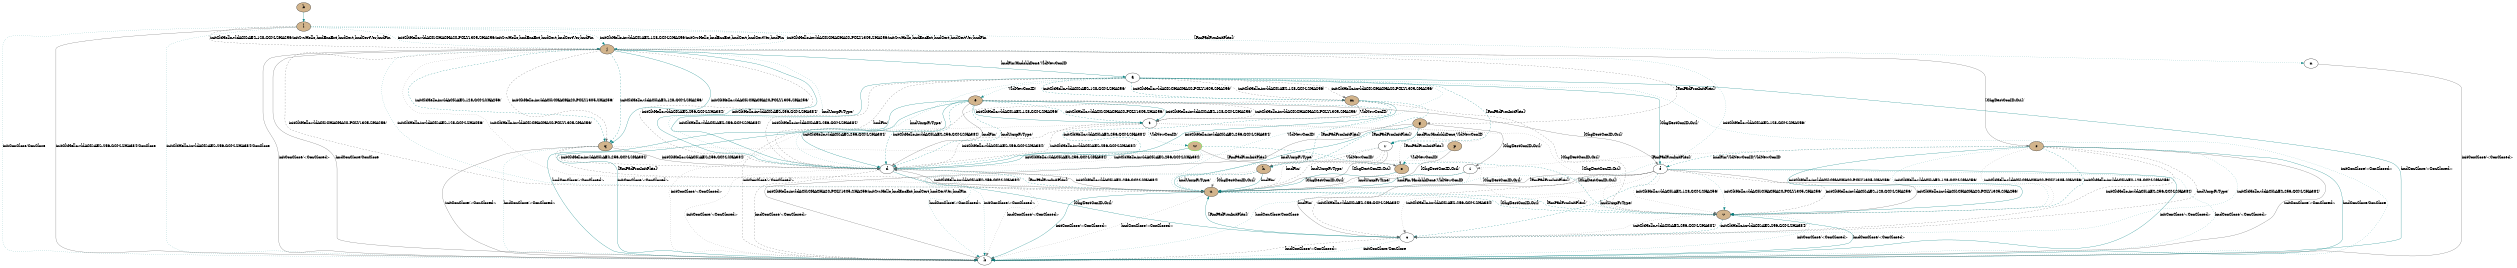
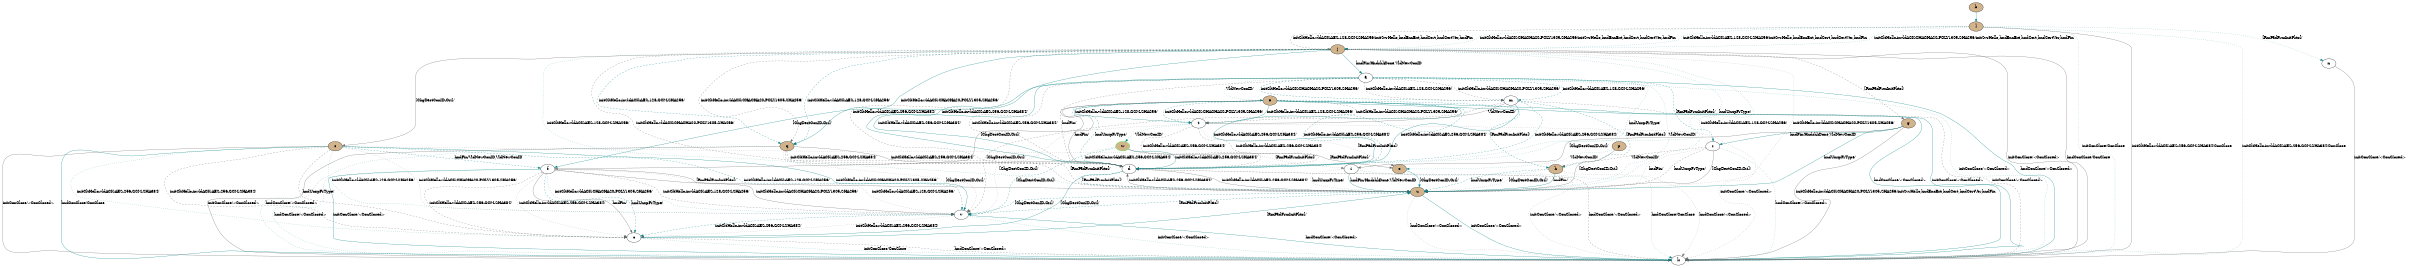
node "m": fillcolor tan -> white
edge "w" -> "k": removed, label "initConClose/<ConClosed>"
node "v": fillcolor tan -> white
